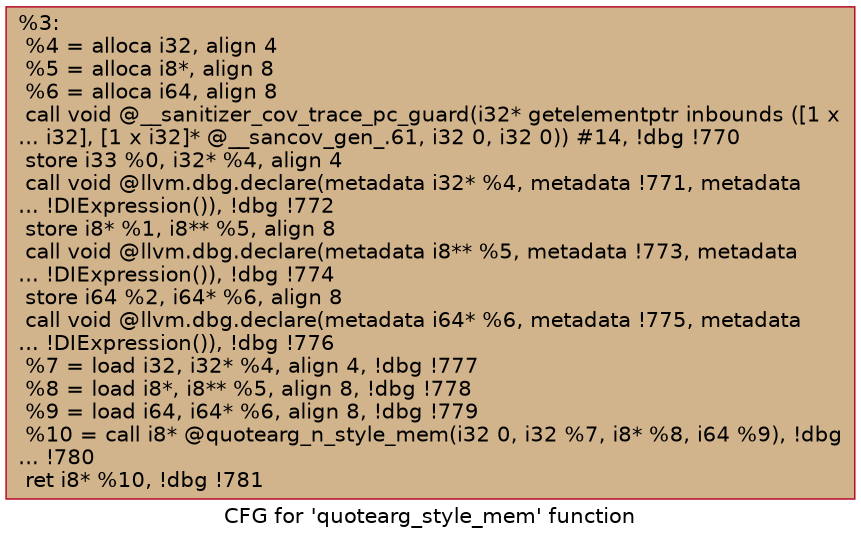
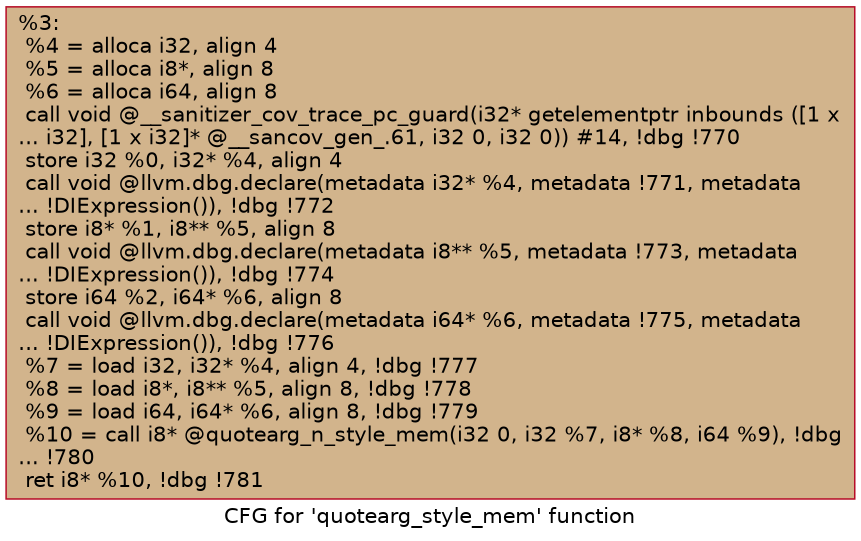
node "%3:": text "store i33 %0, i32* %4, align 4" -> "store i32 %0, i32* %4, align 4"
